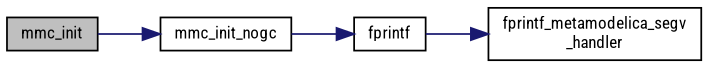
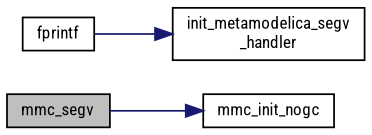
node "mmc_init": label "mmc_init" -> "mmc_segv"
edge "mmc_init_nogc" -> "fprintf": removed
node "fprintf_metamodelica_segv _handler": label "fprintf_metamodelica_segv _handler" -> "init_metamodelica_segv _handler"
